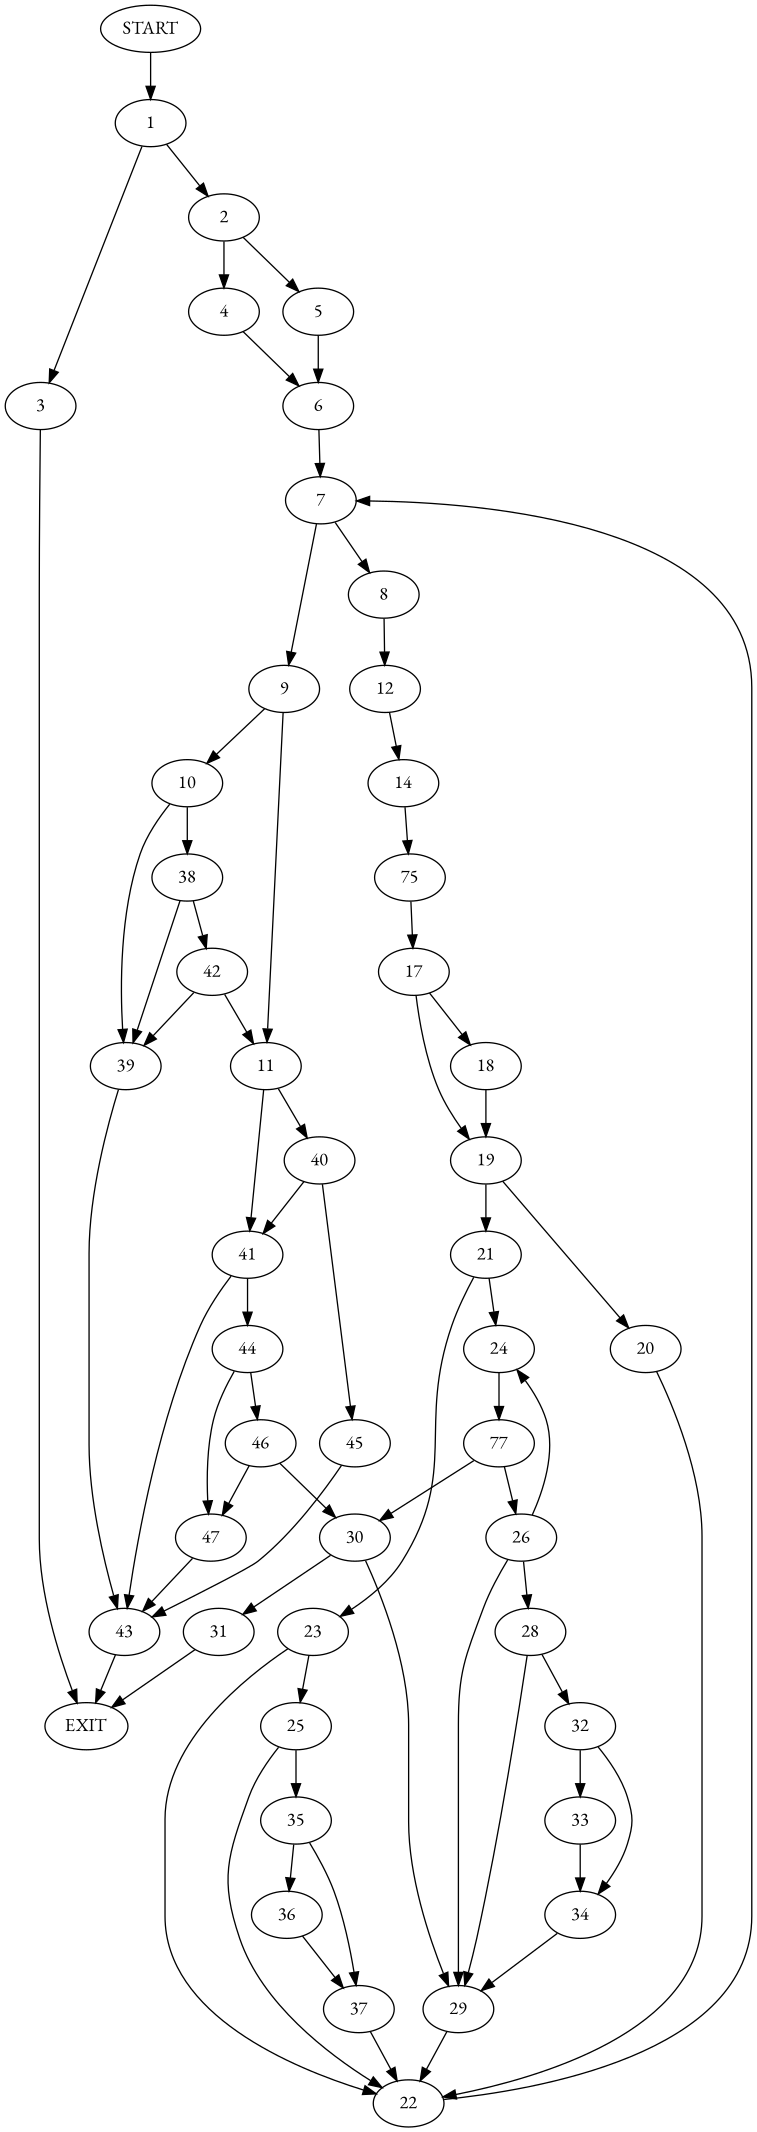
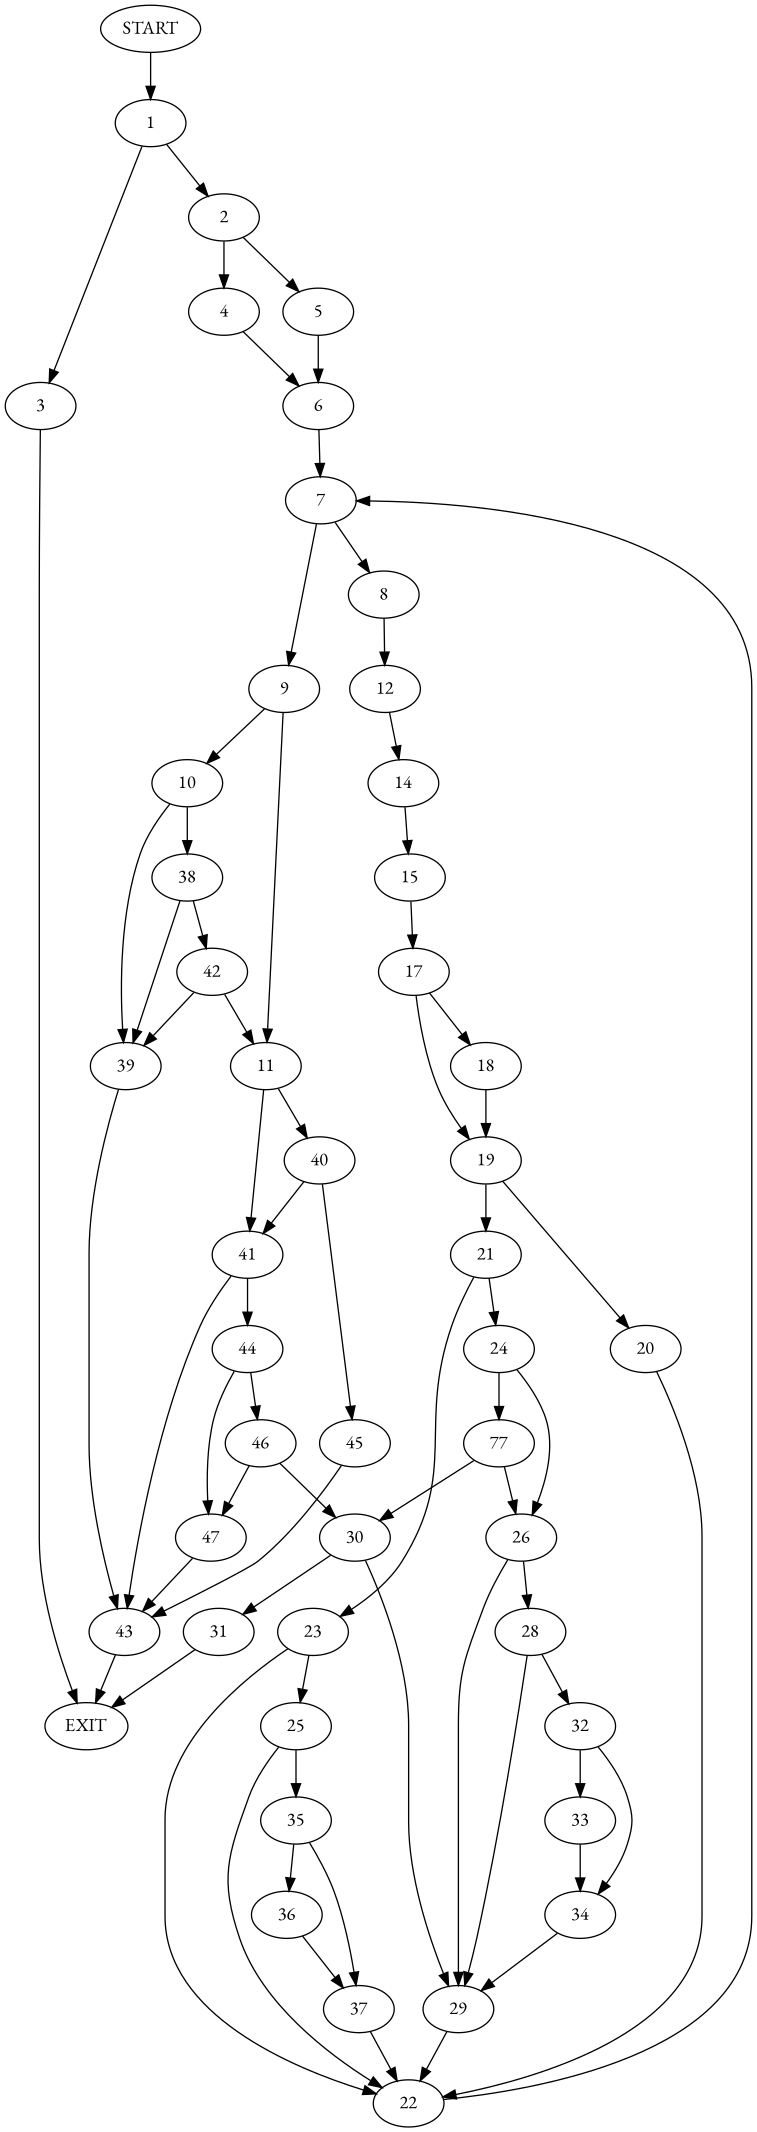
node "75": label "75" -> "15"
edge "26" -> "24": reversed
